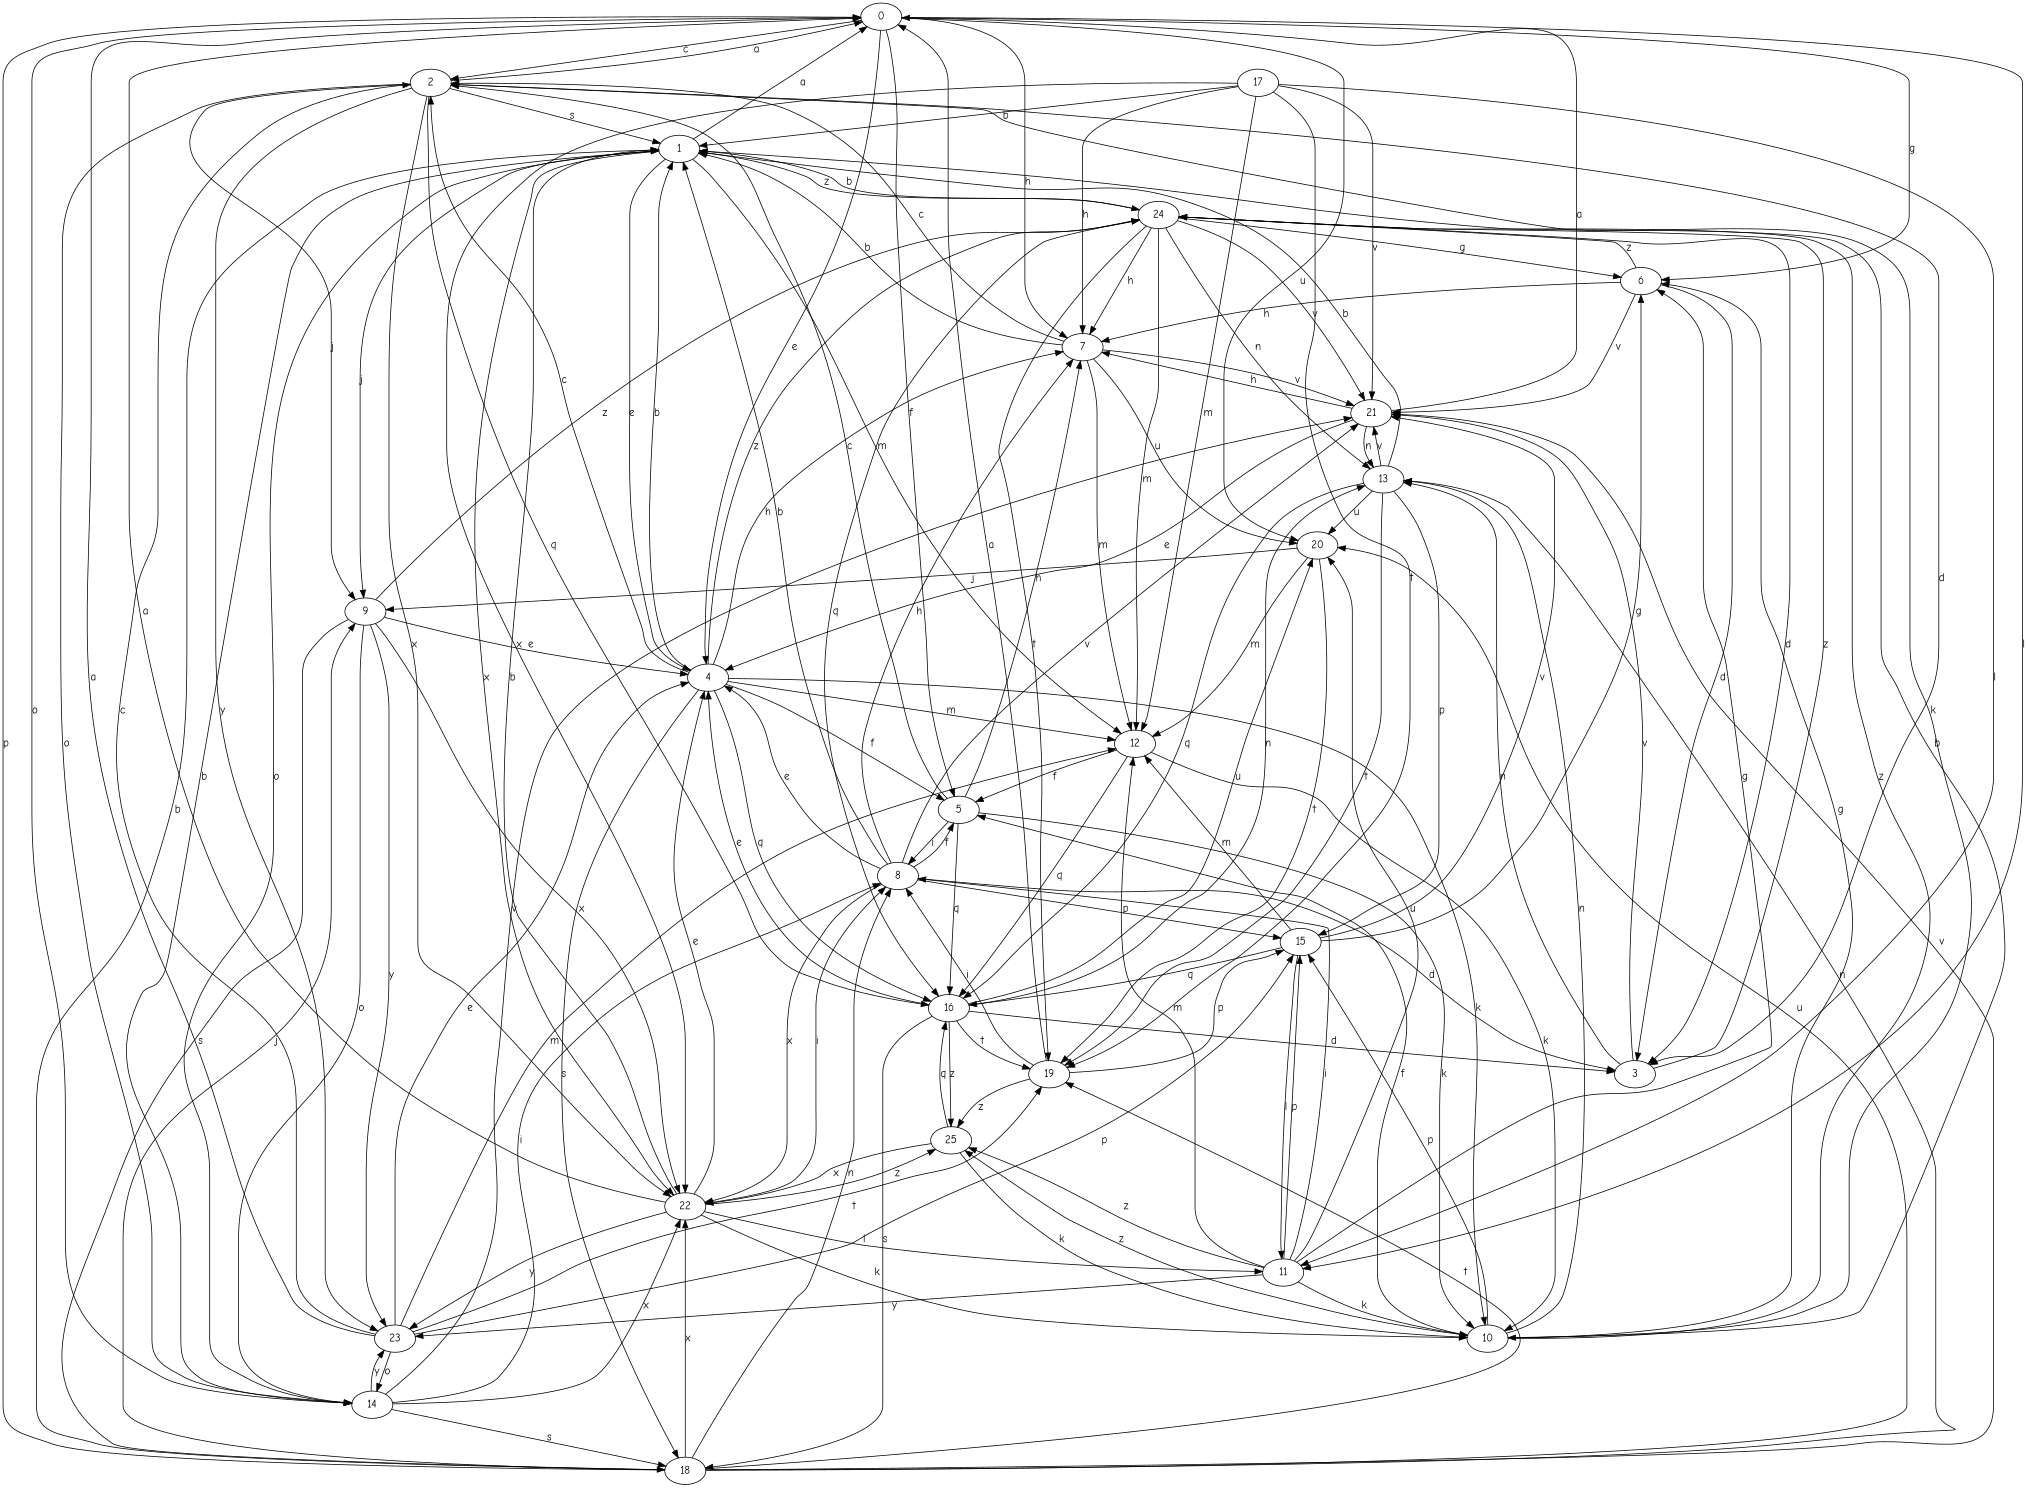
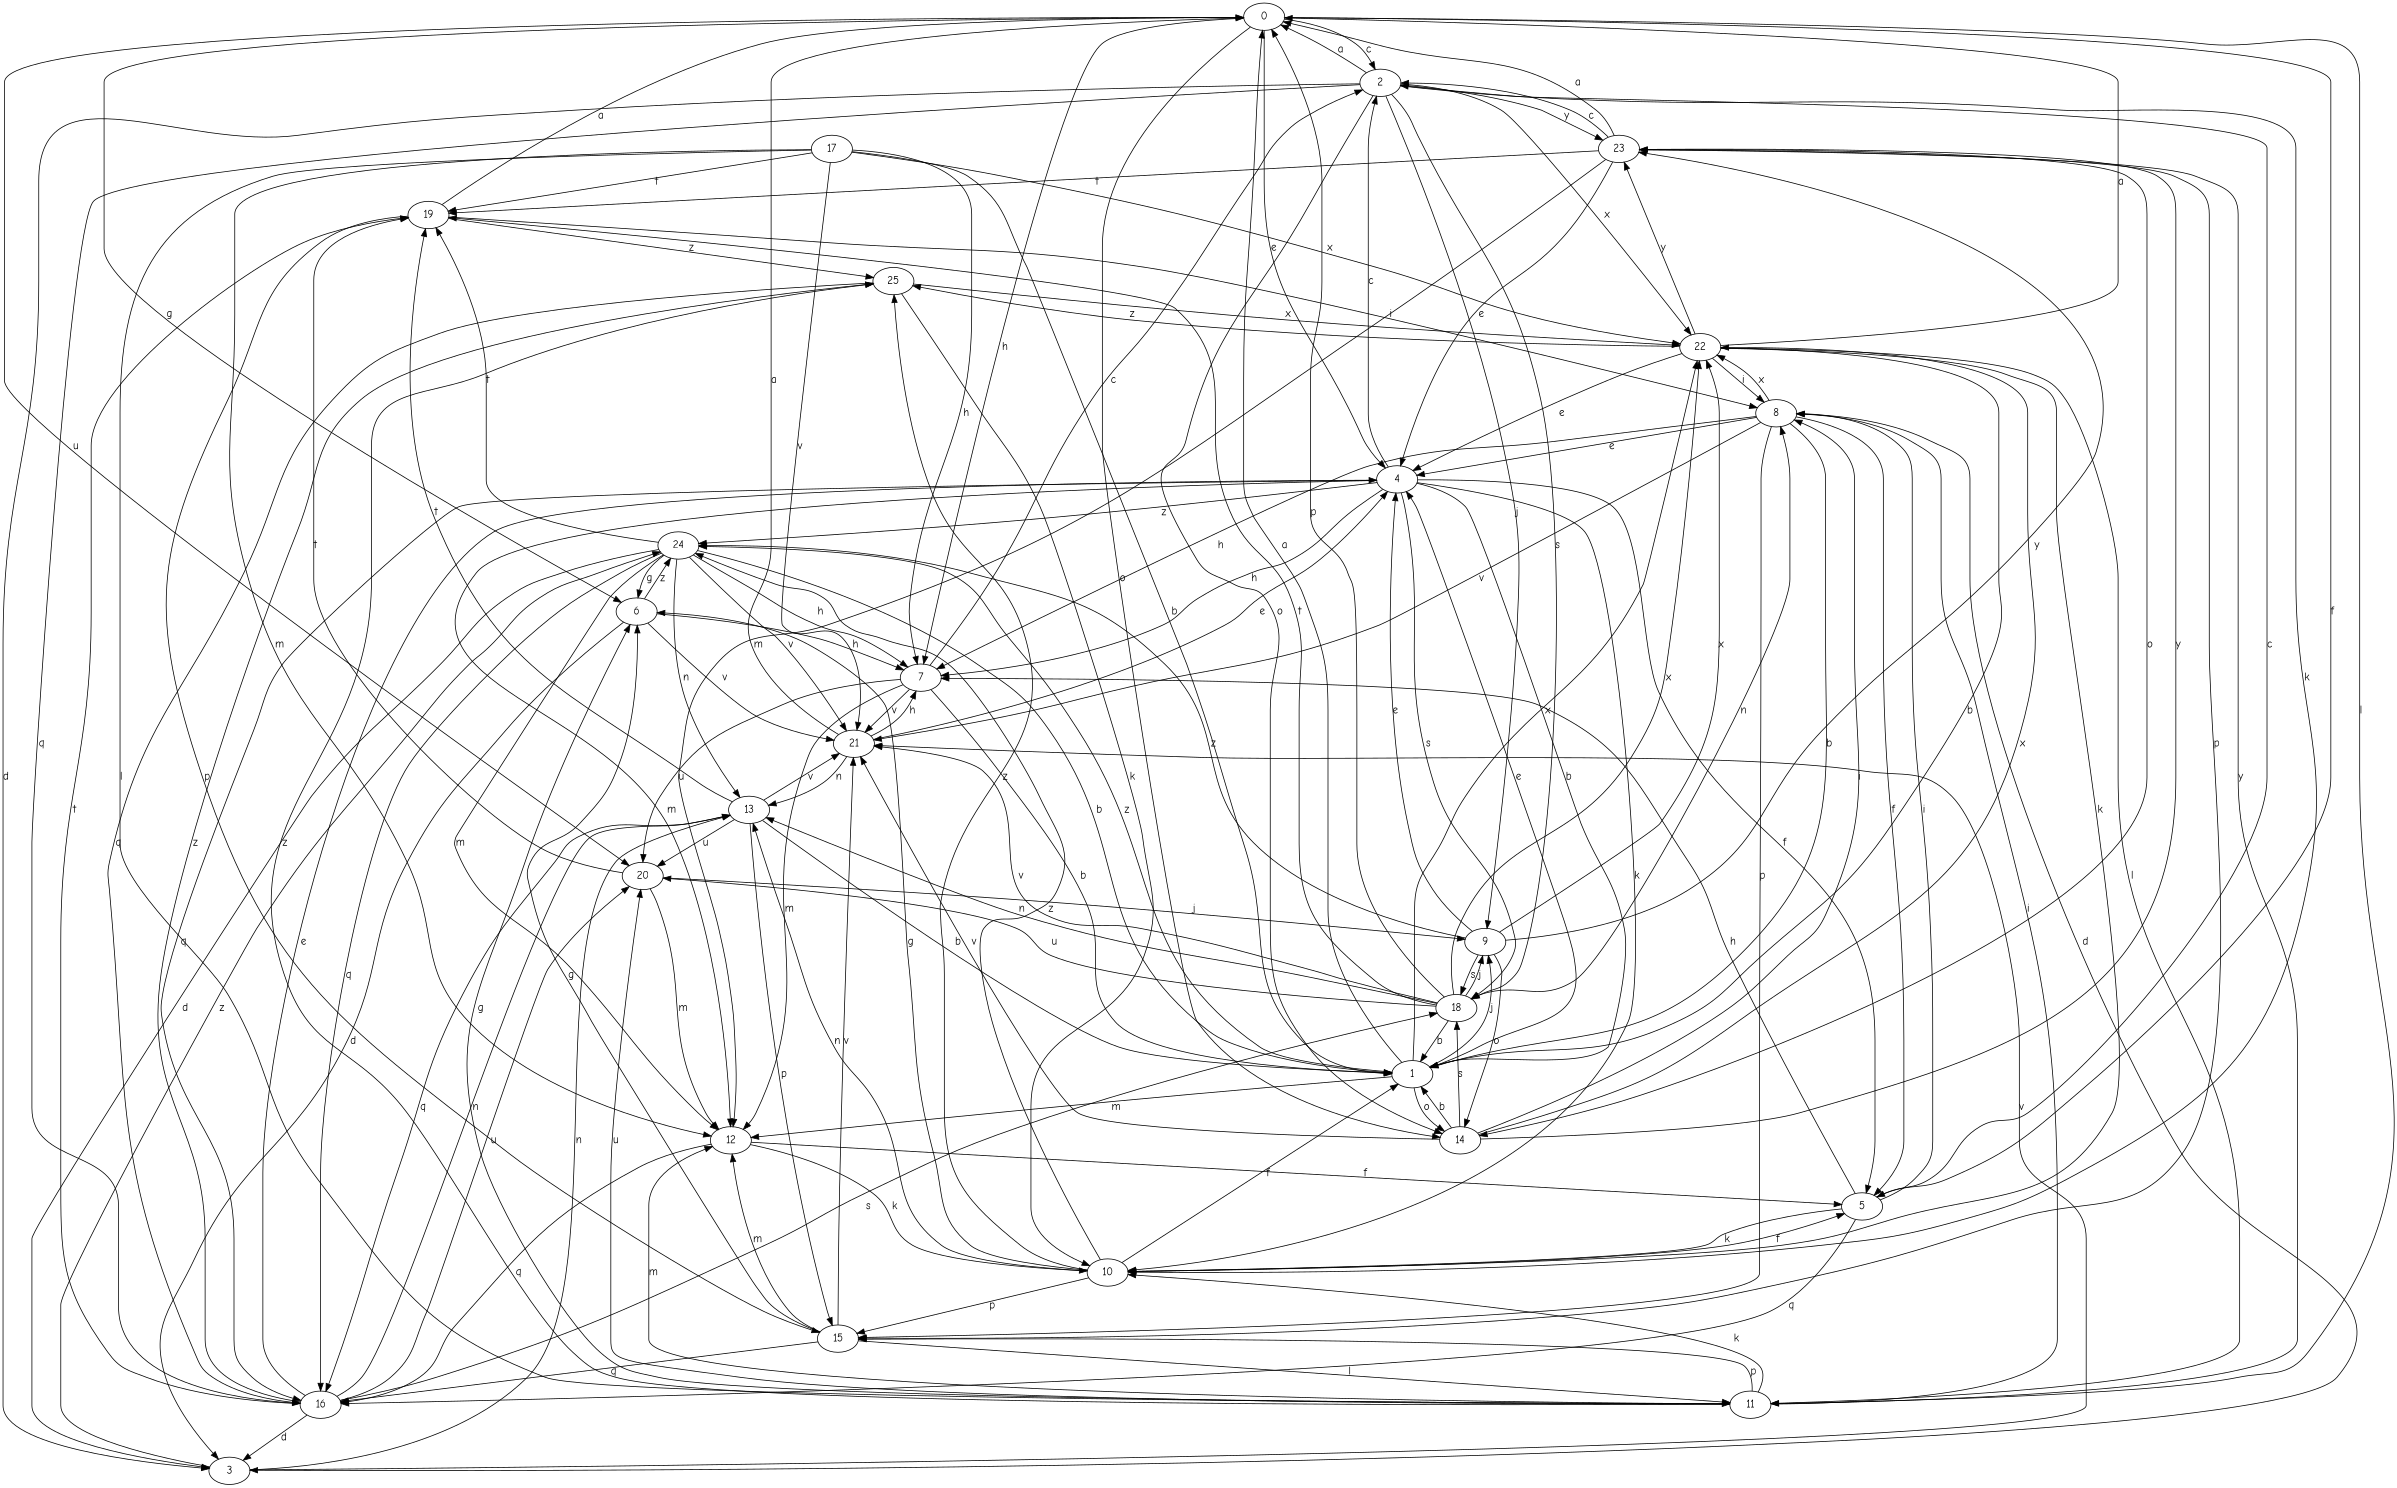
edge "2" -> "1": now "2" -> "18"
edge "10" -> "1": label "b" -> "f"
